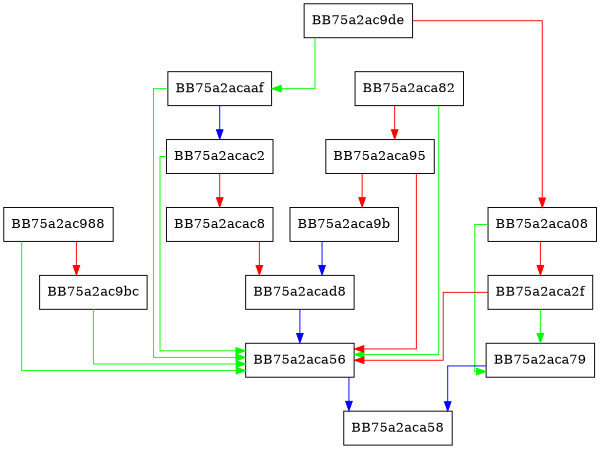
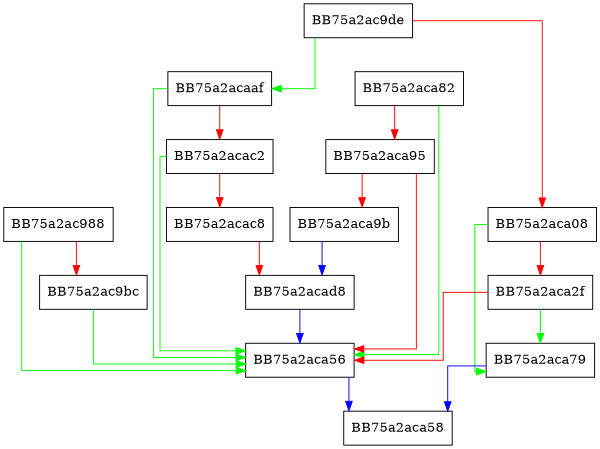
edge "BB75a2acaaf" -> "BB75a2acac2": color blue -> red
